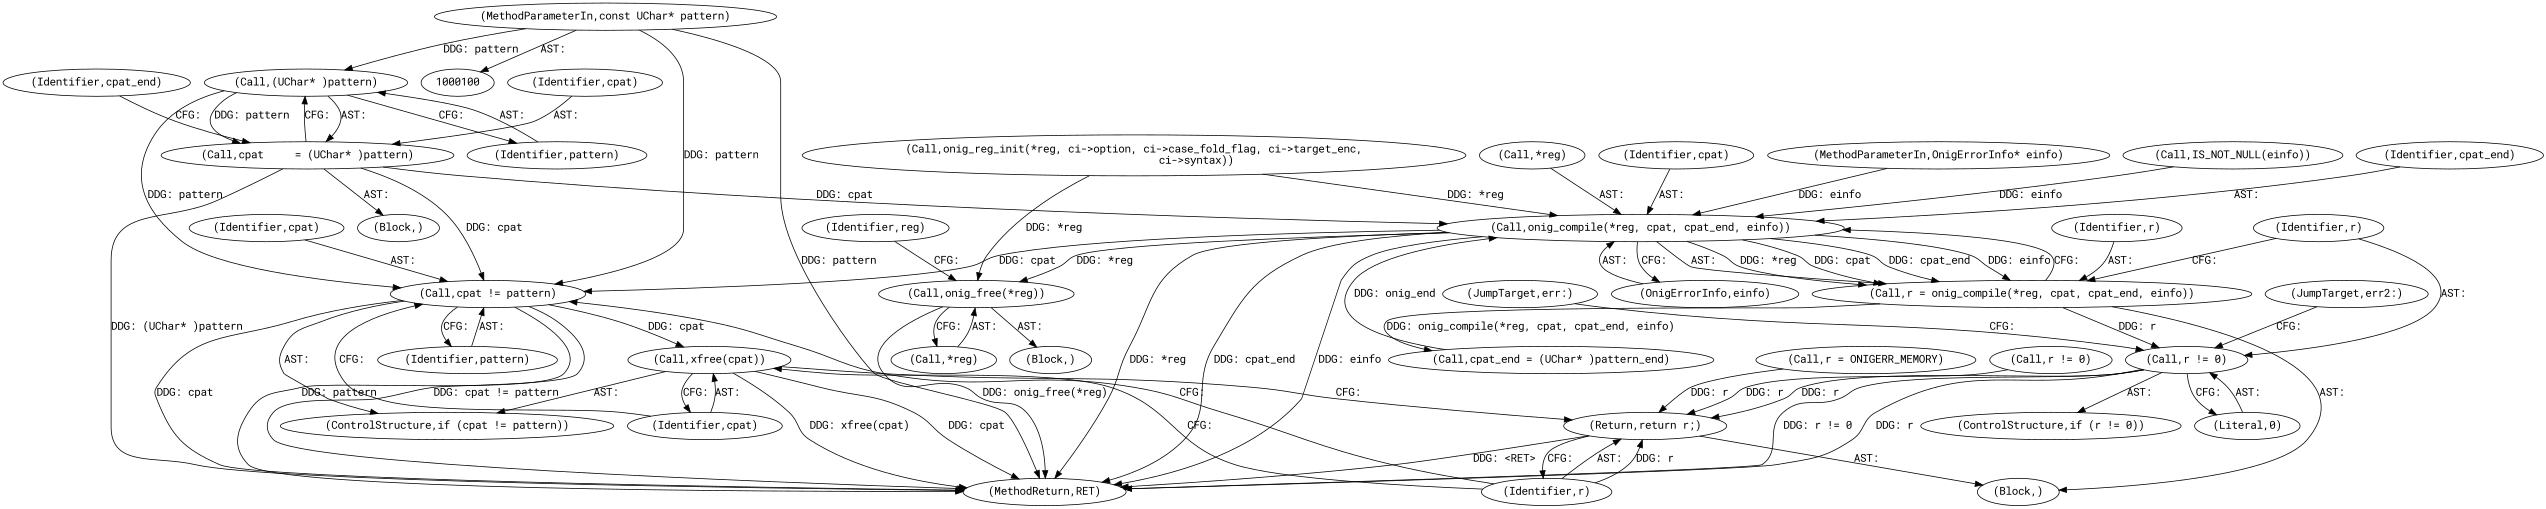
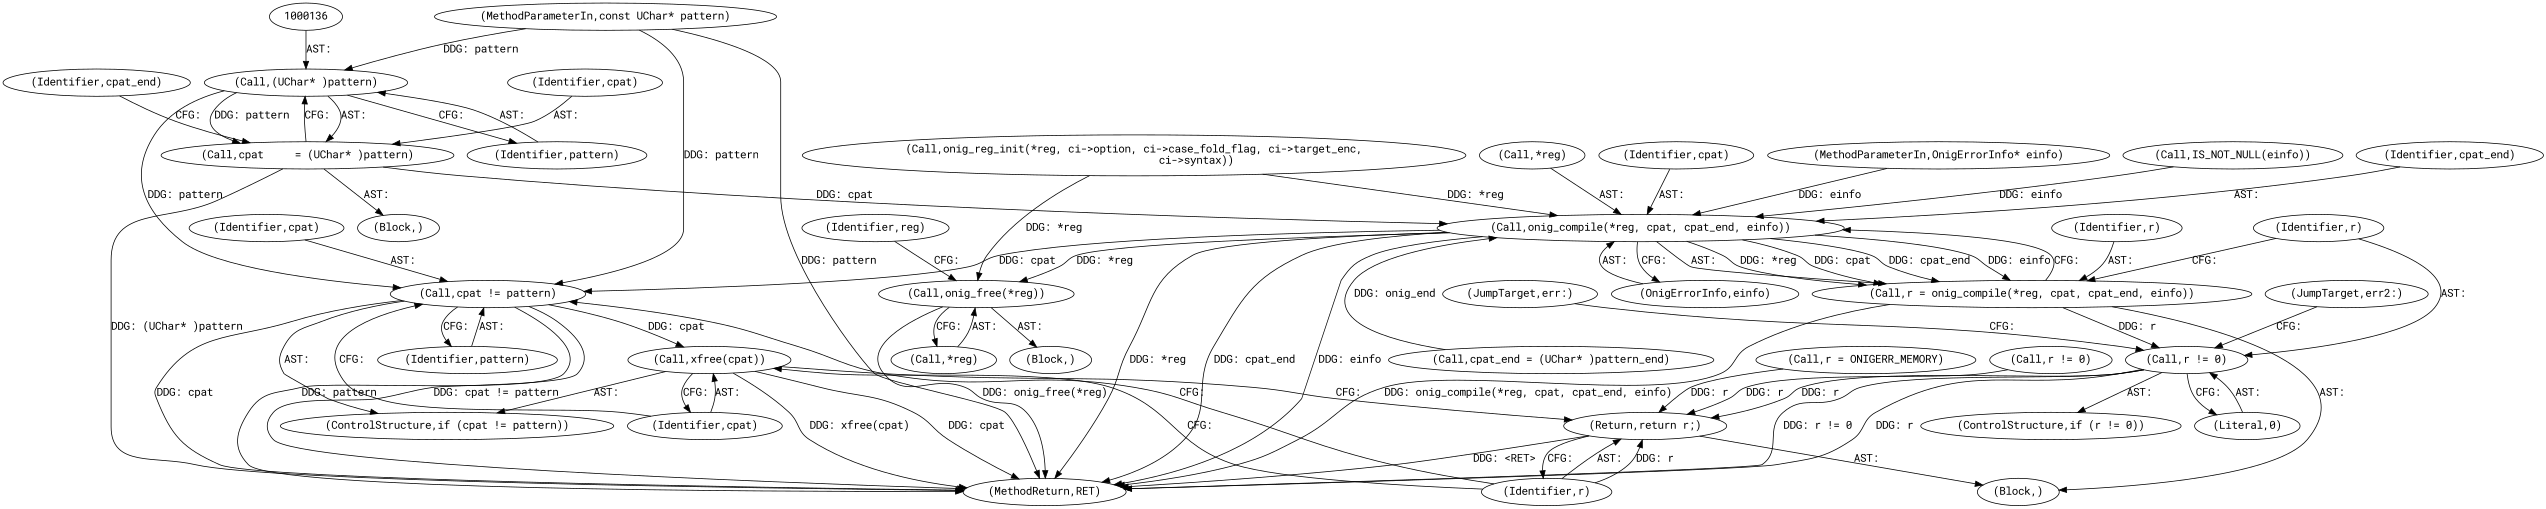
node "1000136": added
node "1000100": removed
edge "(Call,cpat     = (UChar* )pattern)" -> "(Call,cpat != pattern)": removed, label "DDG: cpat"
edge "(Call,r = onig_compile(*reg, cpat, cpat_end, einfo))" -> "(Call,cpat_end = (UChar* )pattern_end)": now "(Call,r = onig_compile(*reg, cpat, cpat_end, einfo))" -> "(MethodReturn,RET)"
